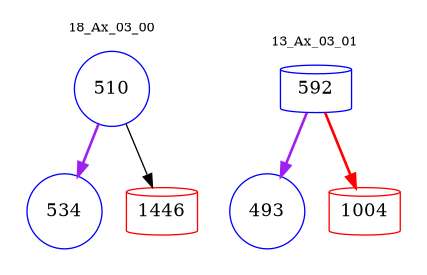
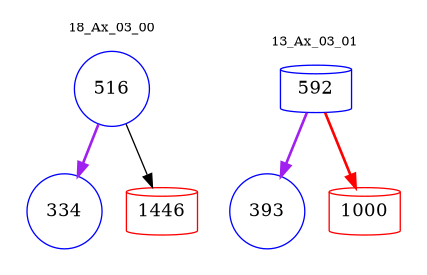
node "510": label "510" -> "516"
node "534": label "534" -> "334"
node "493": label "493" -> "393"
node "1004": label "1004" -> "1000"
